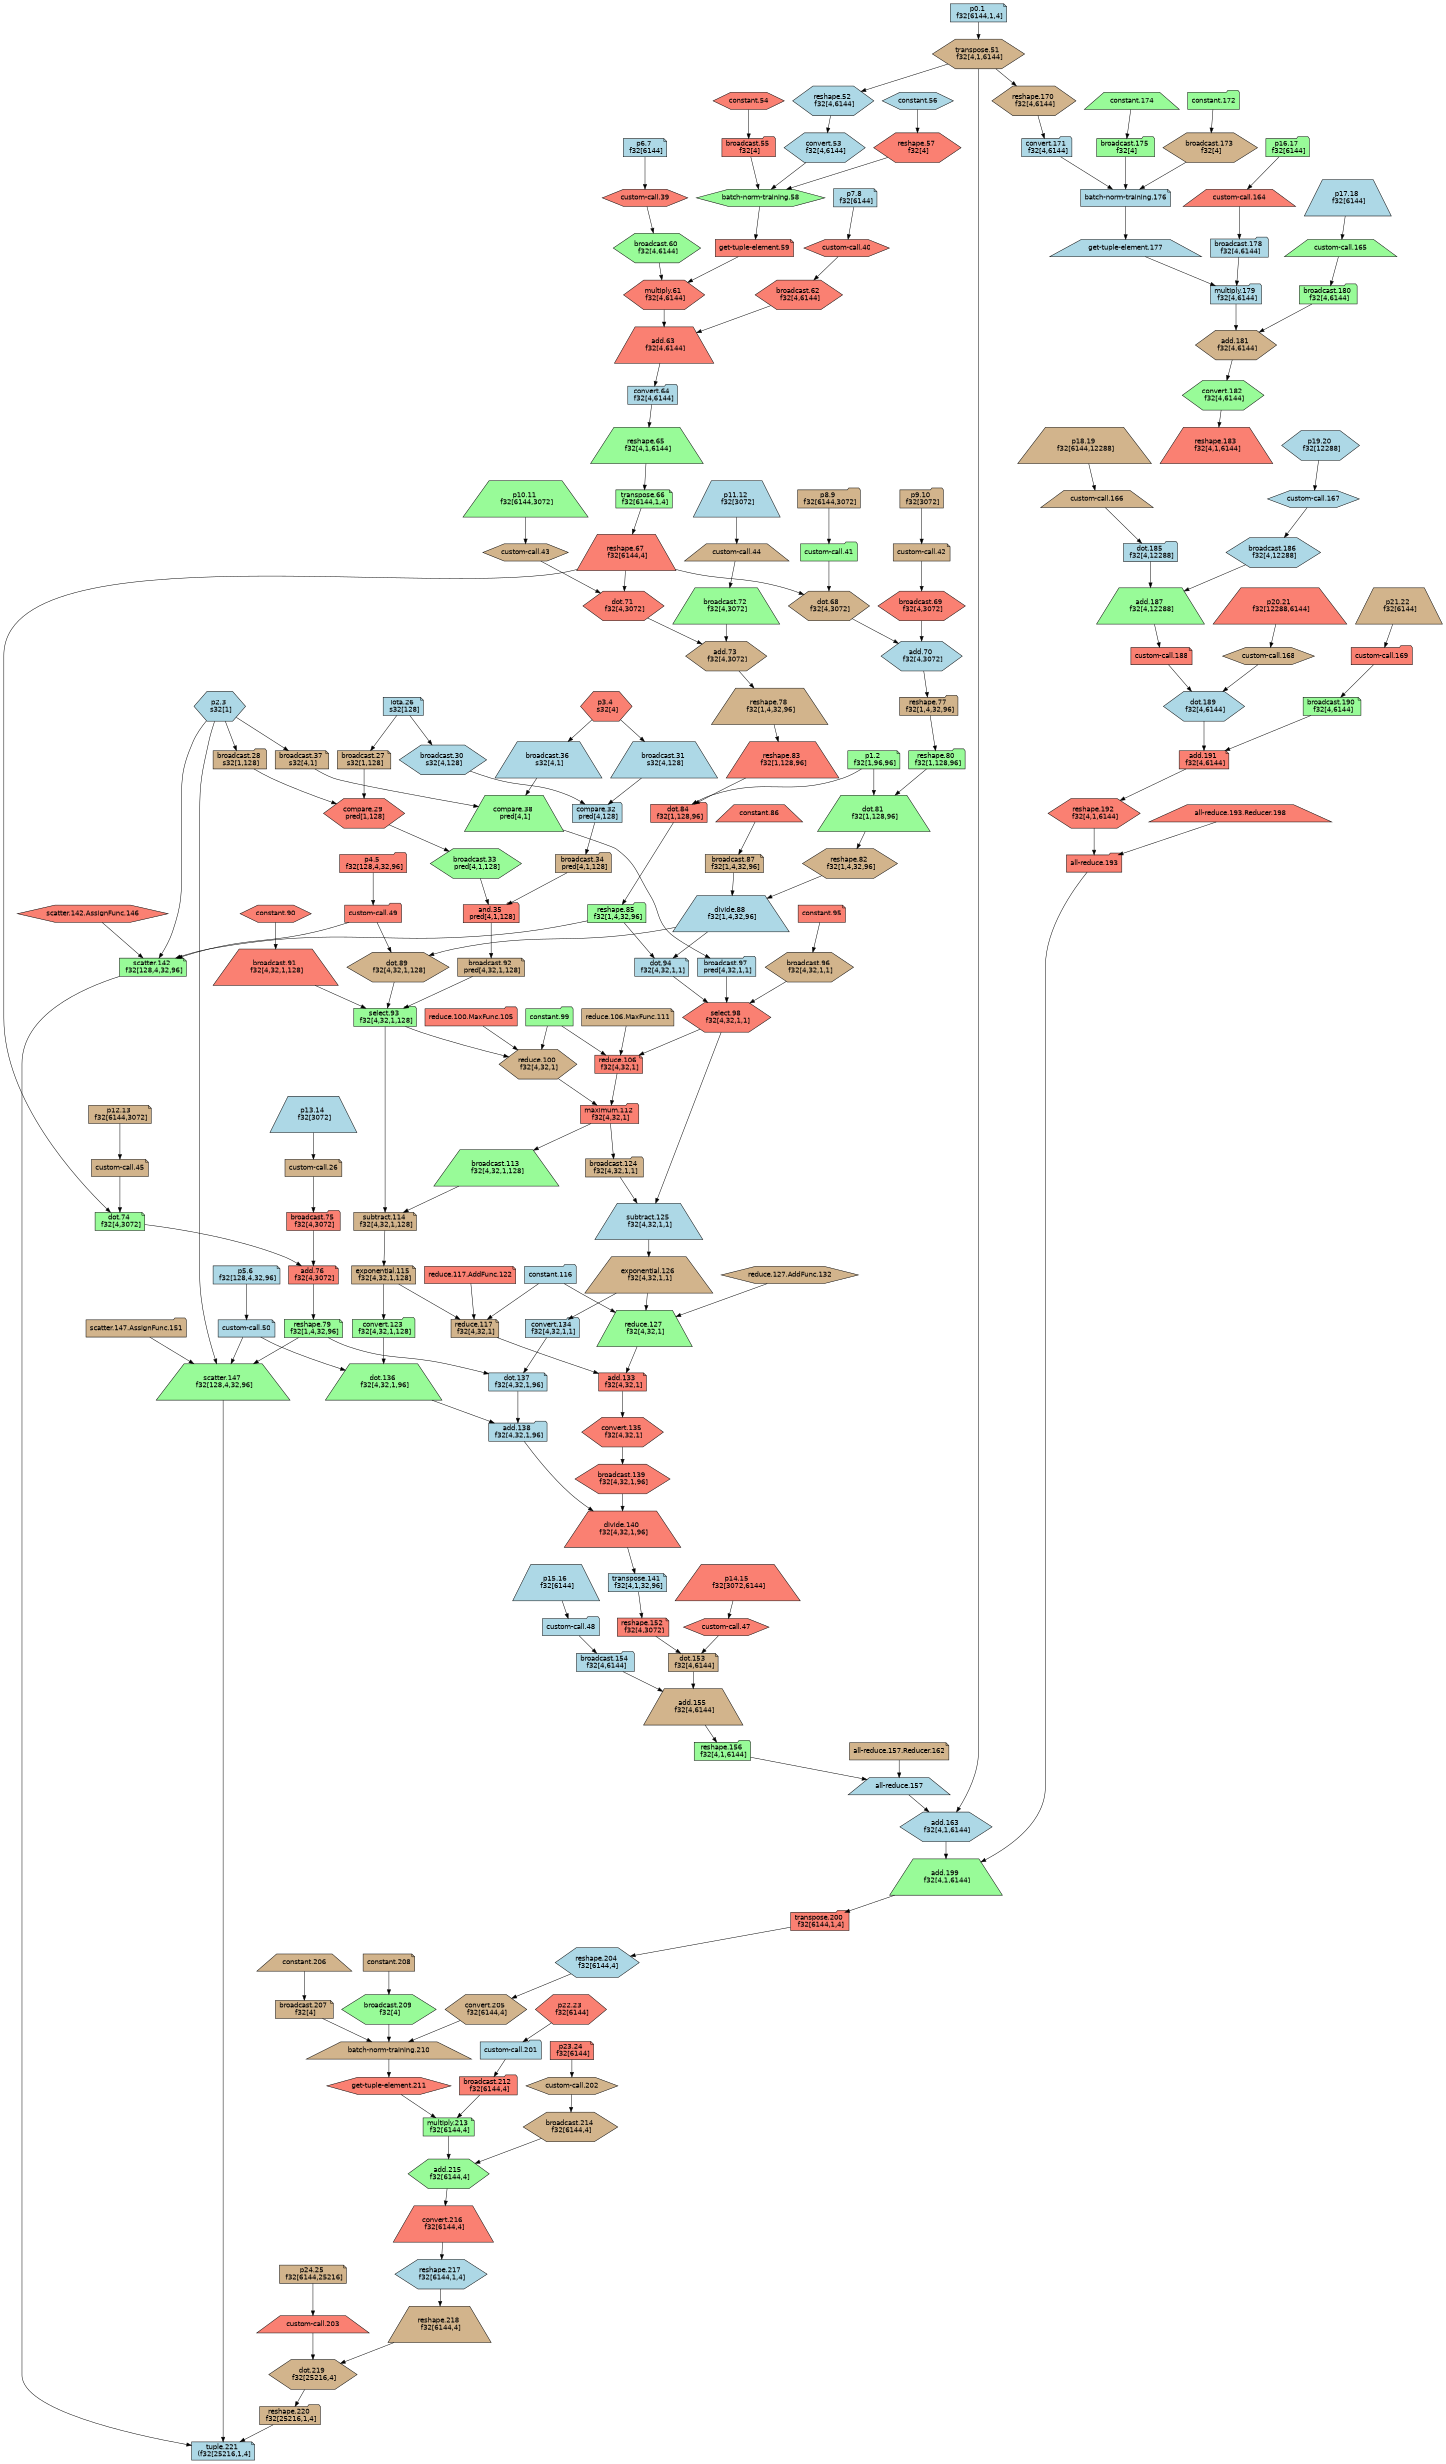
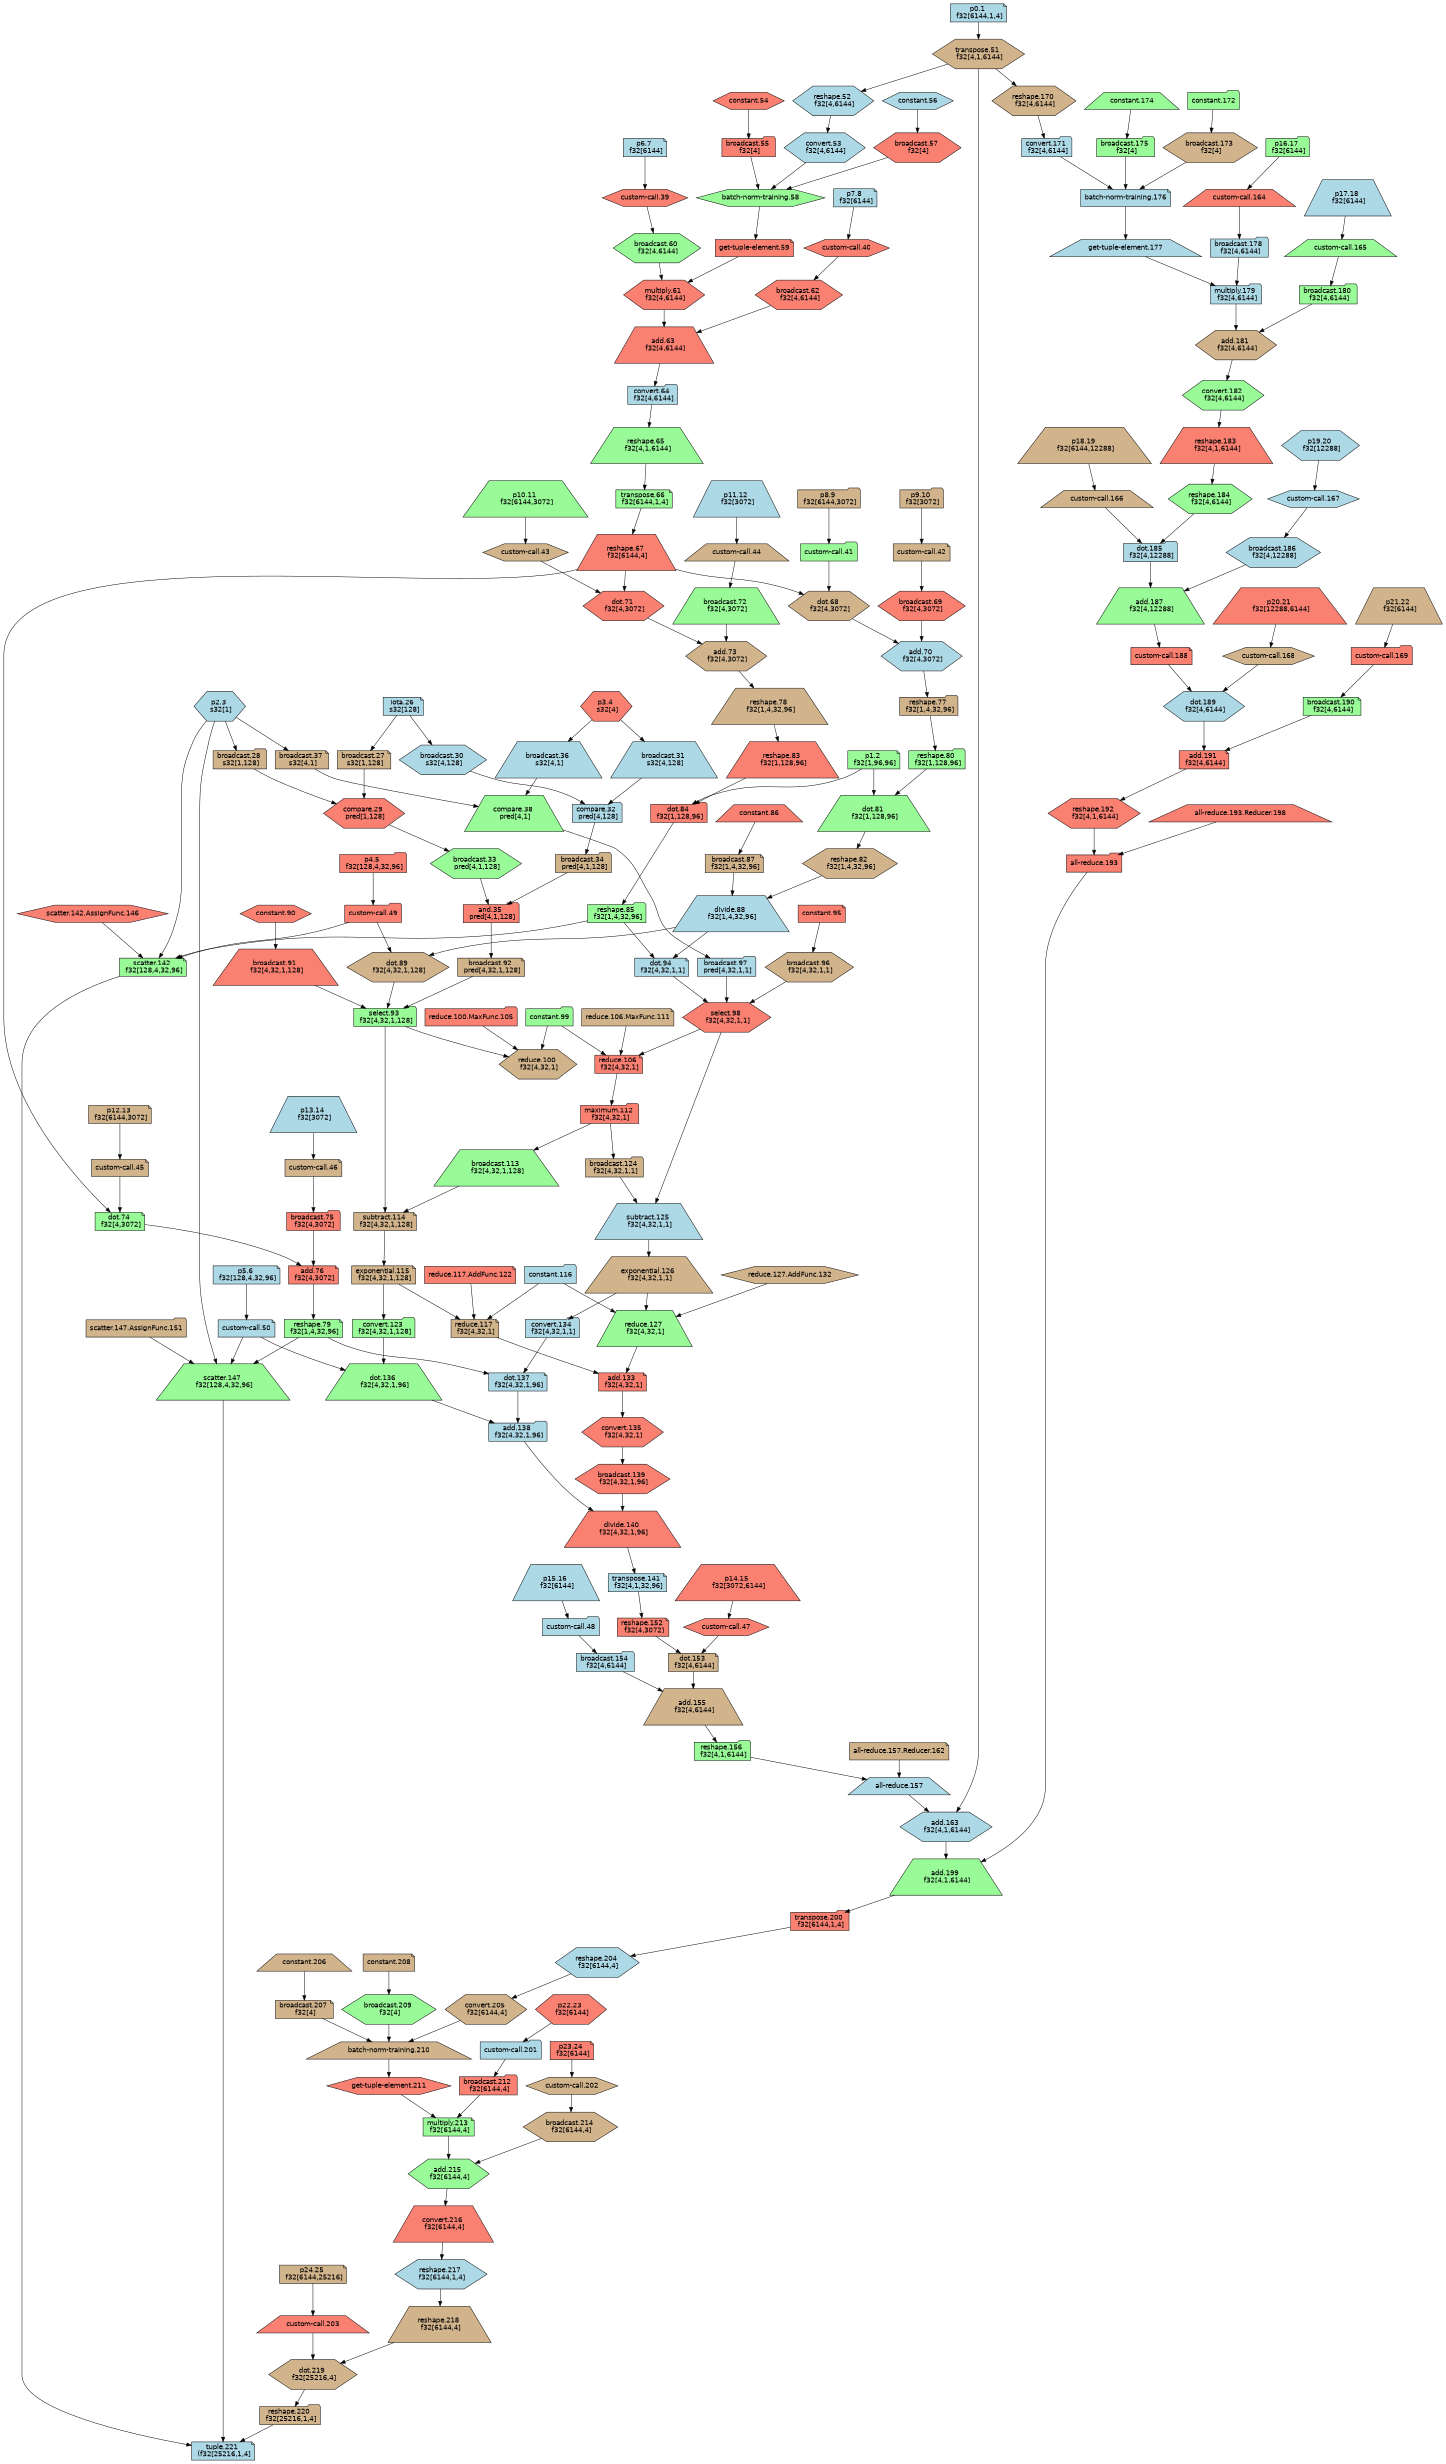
node "reshape.57 f32[4]": label "reshape.57 f32[4]" -> "broadcast.57 f32[4]"
node "reshape.184 f32[4,6144]": added
edge "reduce.100 f32[4,32,1]" -> "maximum.112 f32[4,32,1]": removed
node "custom-call.26": label "custom-call.26" -> "custom-call.46"
